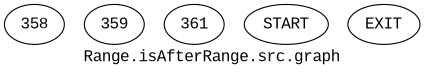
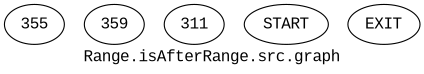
node "358": label "358" -> "355"
node "361": label "361" -> "311"
